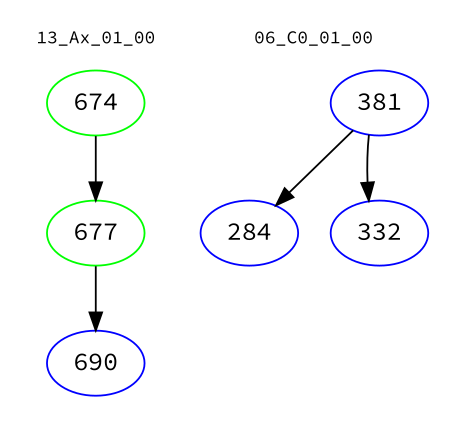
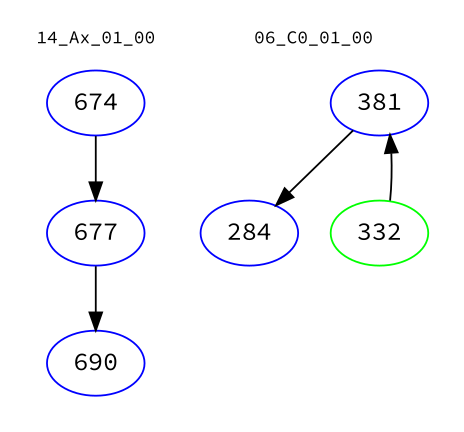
cluster "13_Ax_01_00": label "13_Ax_01_00" -> "14_Ax_01_00"
node "674": color green -> blue
edge "381" -> "332": reversed
node "677": color green -> blue
node "332": color blue -> green
